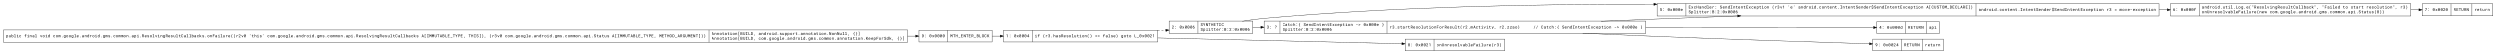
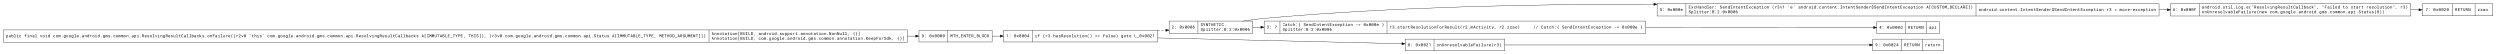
node "7: 0x0020": text "return" -> "zzao"
edge "3: ?" -> "5: 0x000e": removed
edge "3: ?" -> "9: 0x0024": now "8: 0x0021" -> "9: 0x0024"
